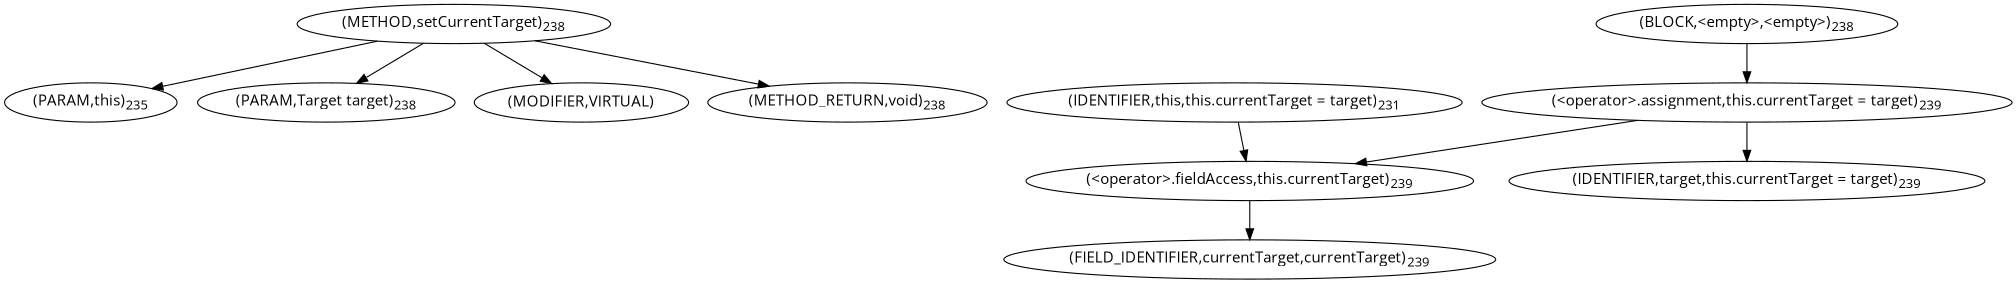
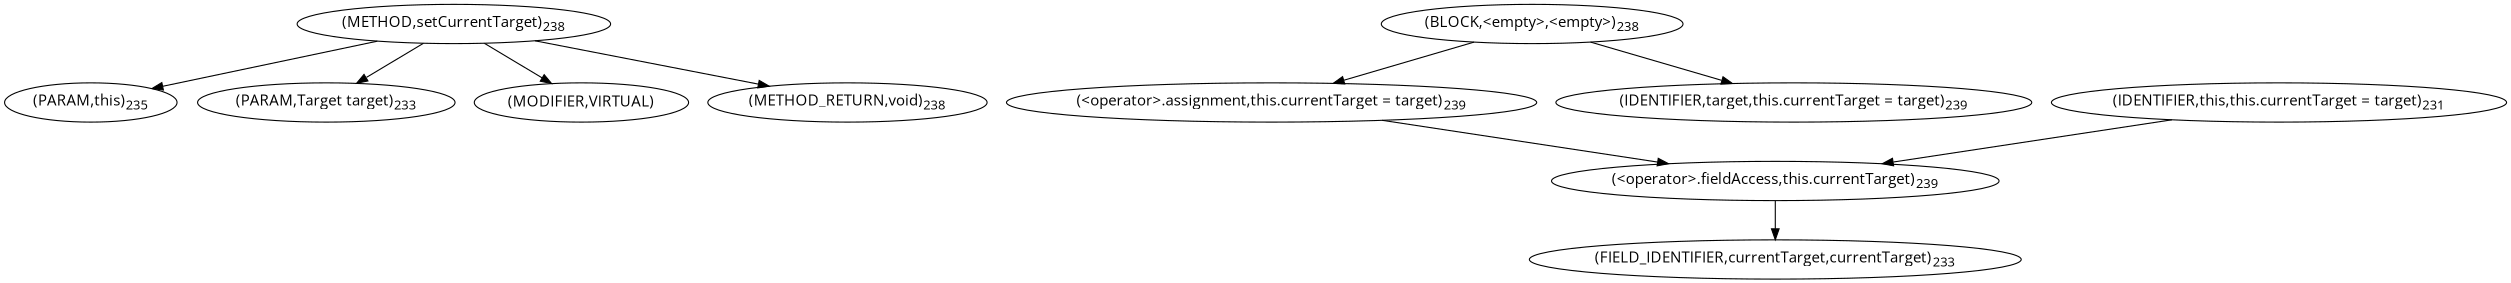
node "(PARAM,Target target)": text "238" -> "233"
edge "(<operator>.assignment,this.currentTarget = target)" -> "(IDENTIFIER,target,this.currentTarget = target)": now "(BLOCK,<empty>,<empty>)" -> "(IDENTIFIER,target,this.currentTarget = target)"
node "(FIELD_IDENTIFIER,currentTarget,currentTarget)": text "239" -> "233"
